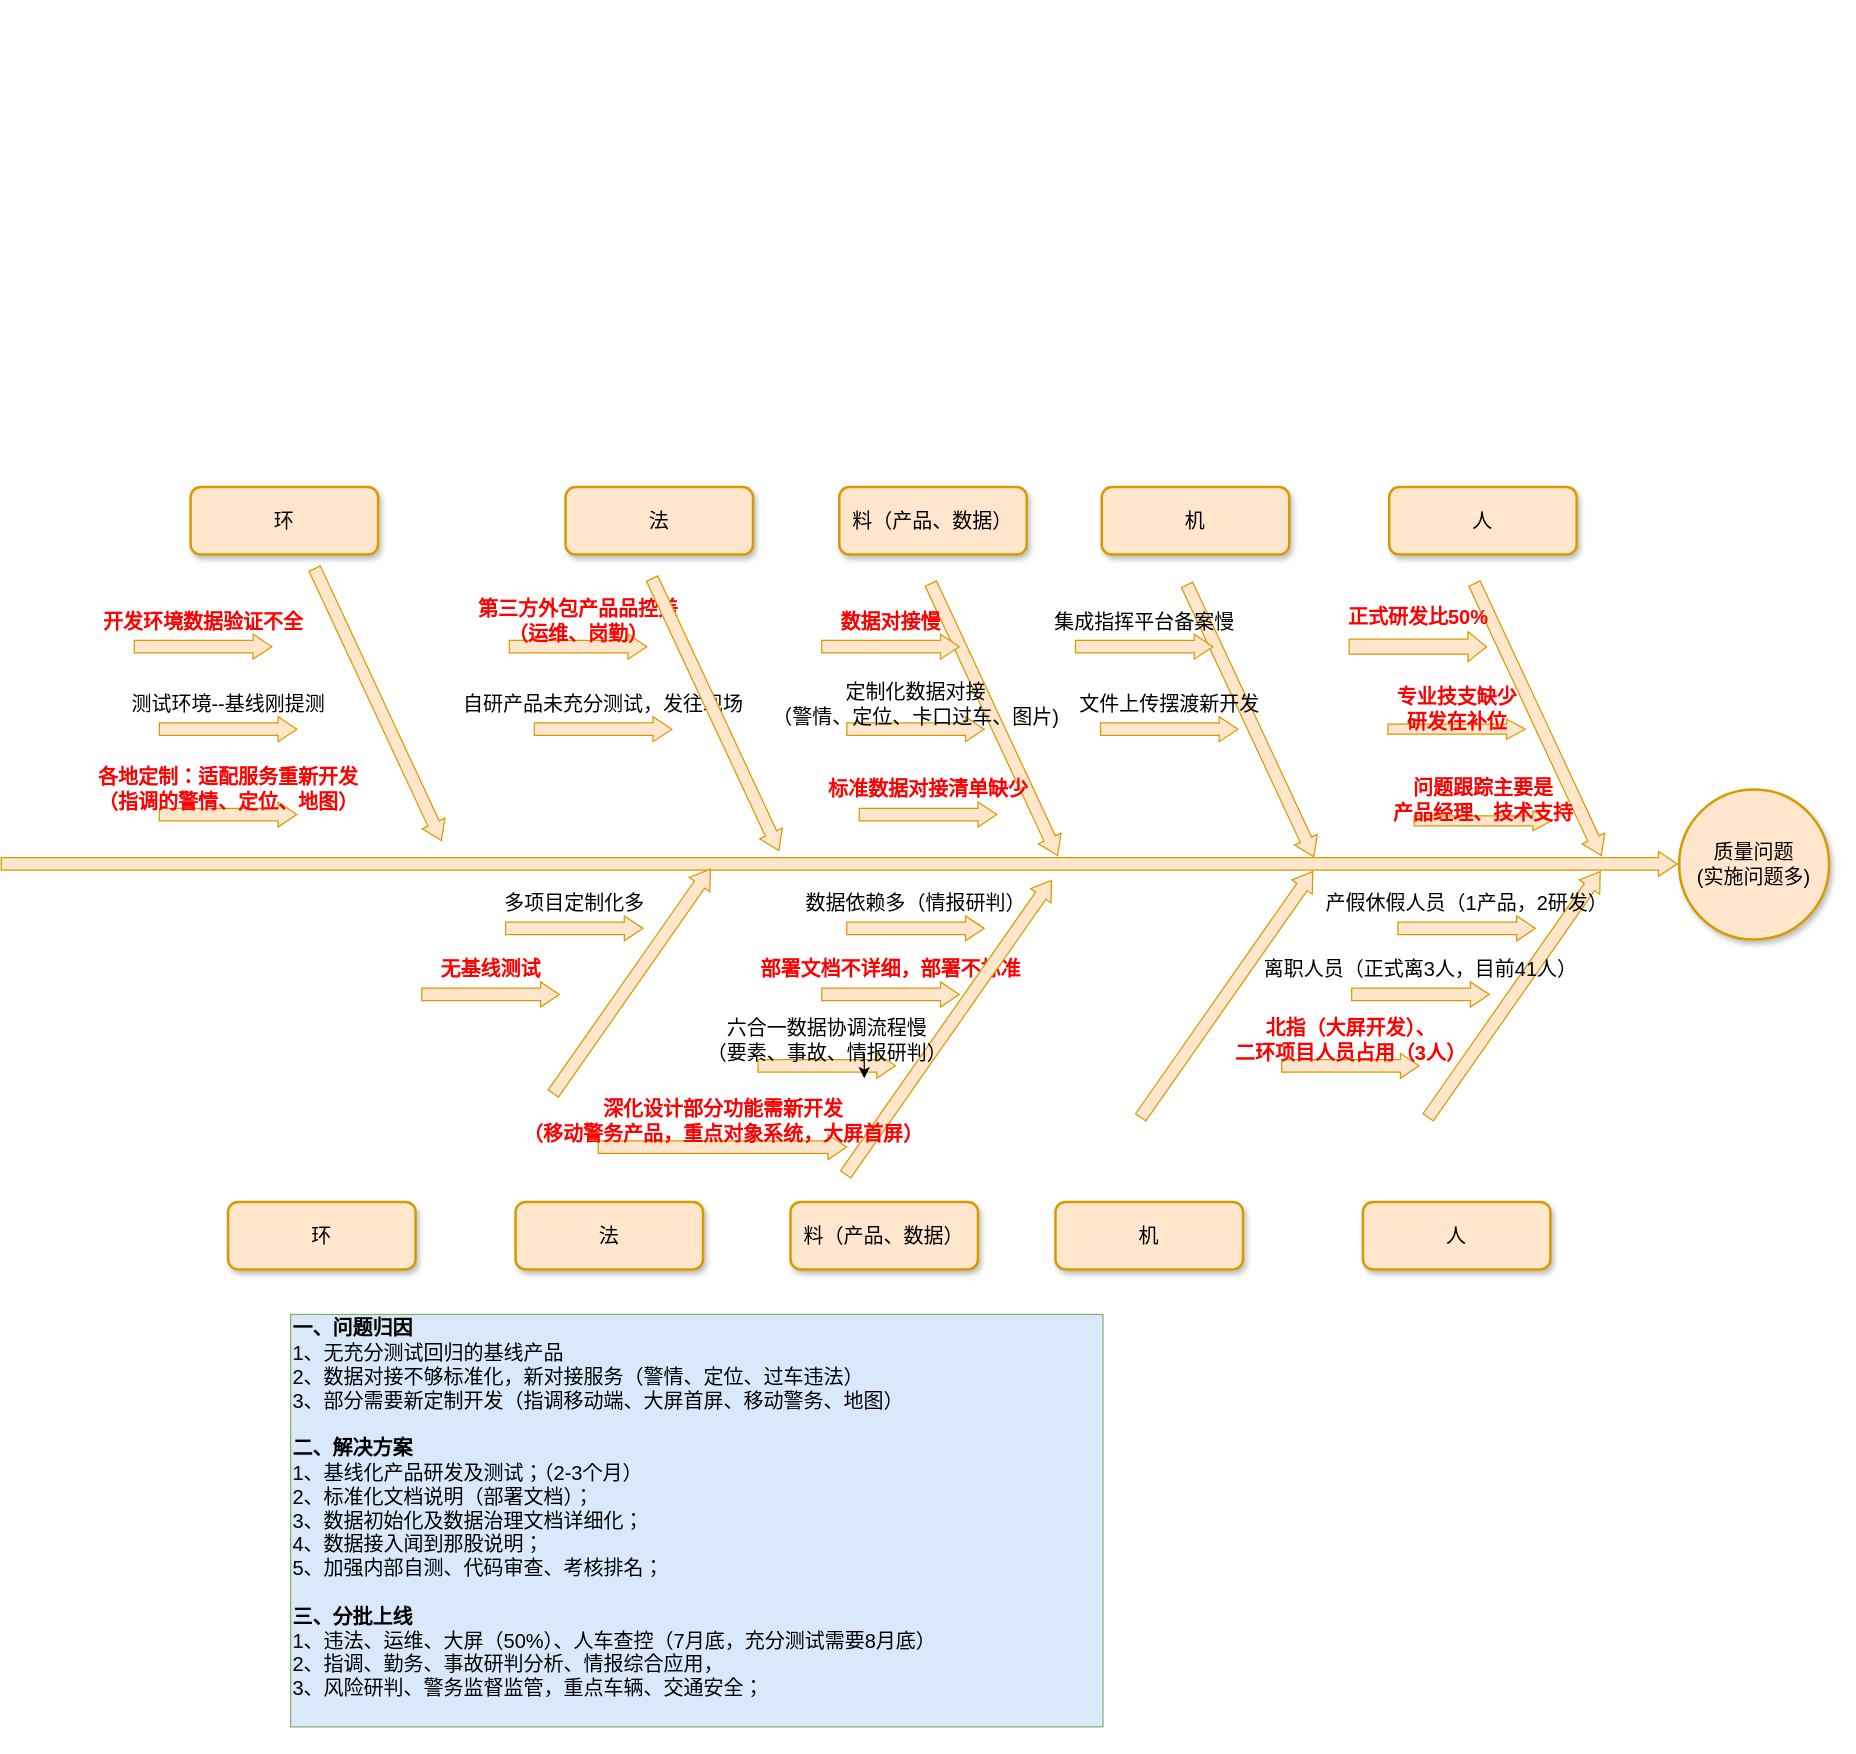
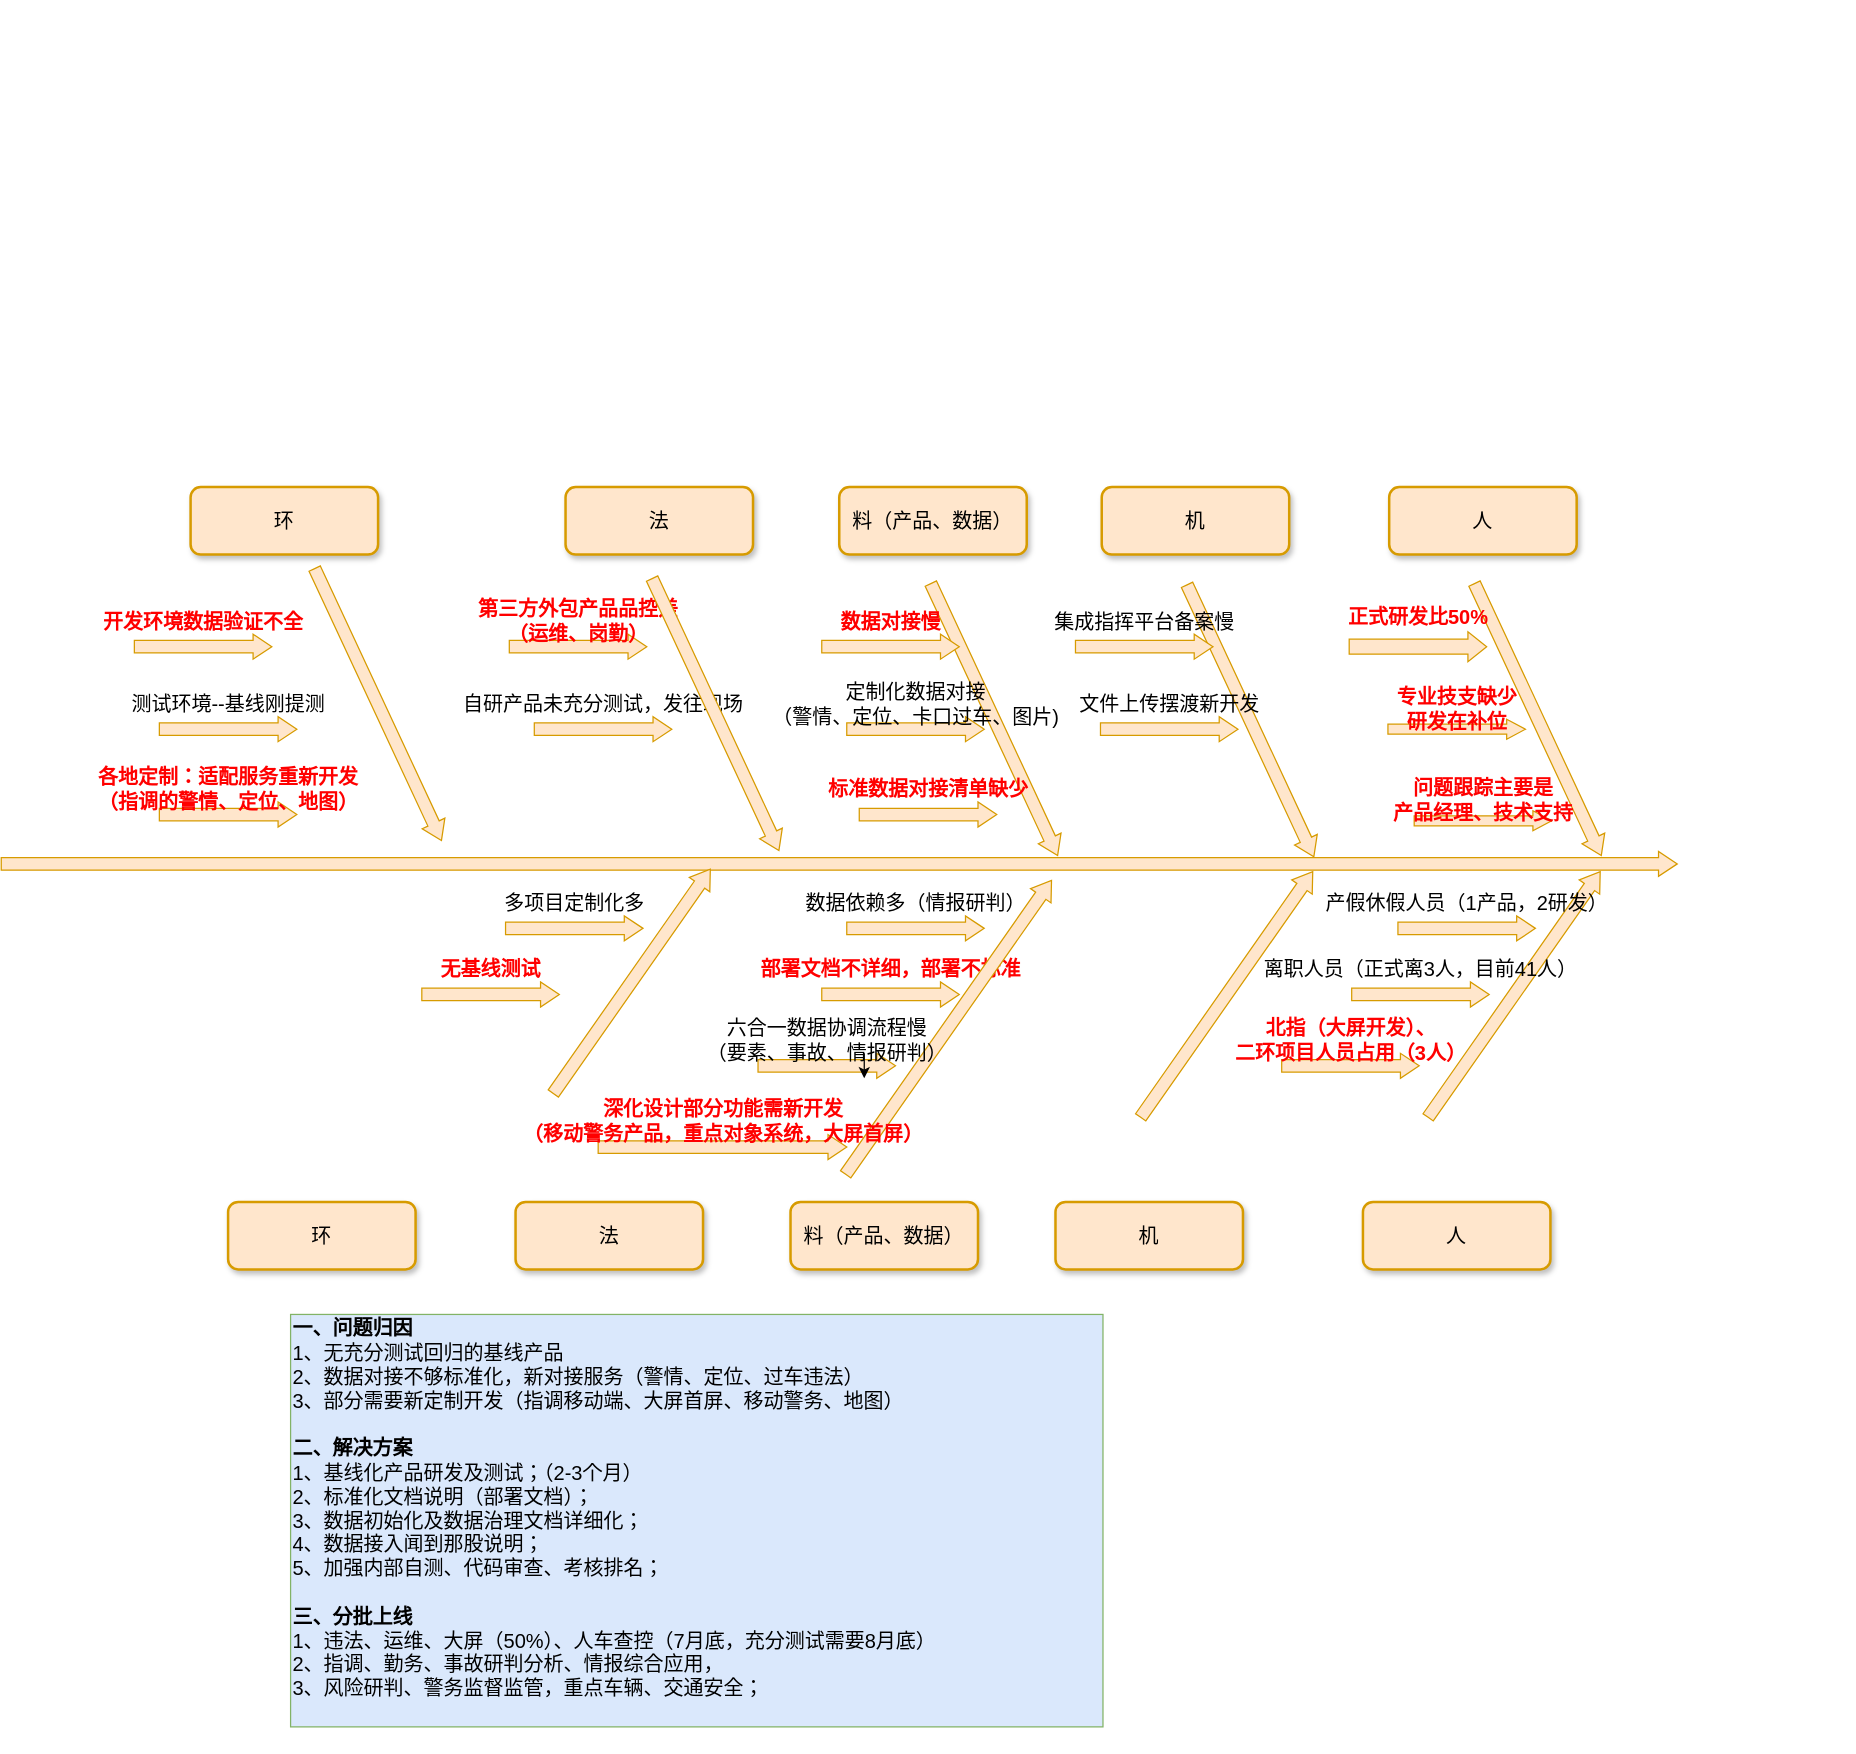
node "质量问题 (实施问题多)": removed
